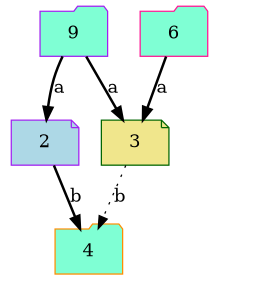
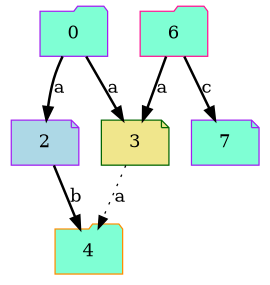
node "9": label "9" -> "0"
node "7": added
edge "3" -> "4": label "b" -> "a"
